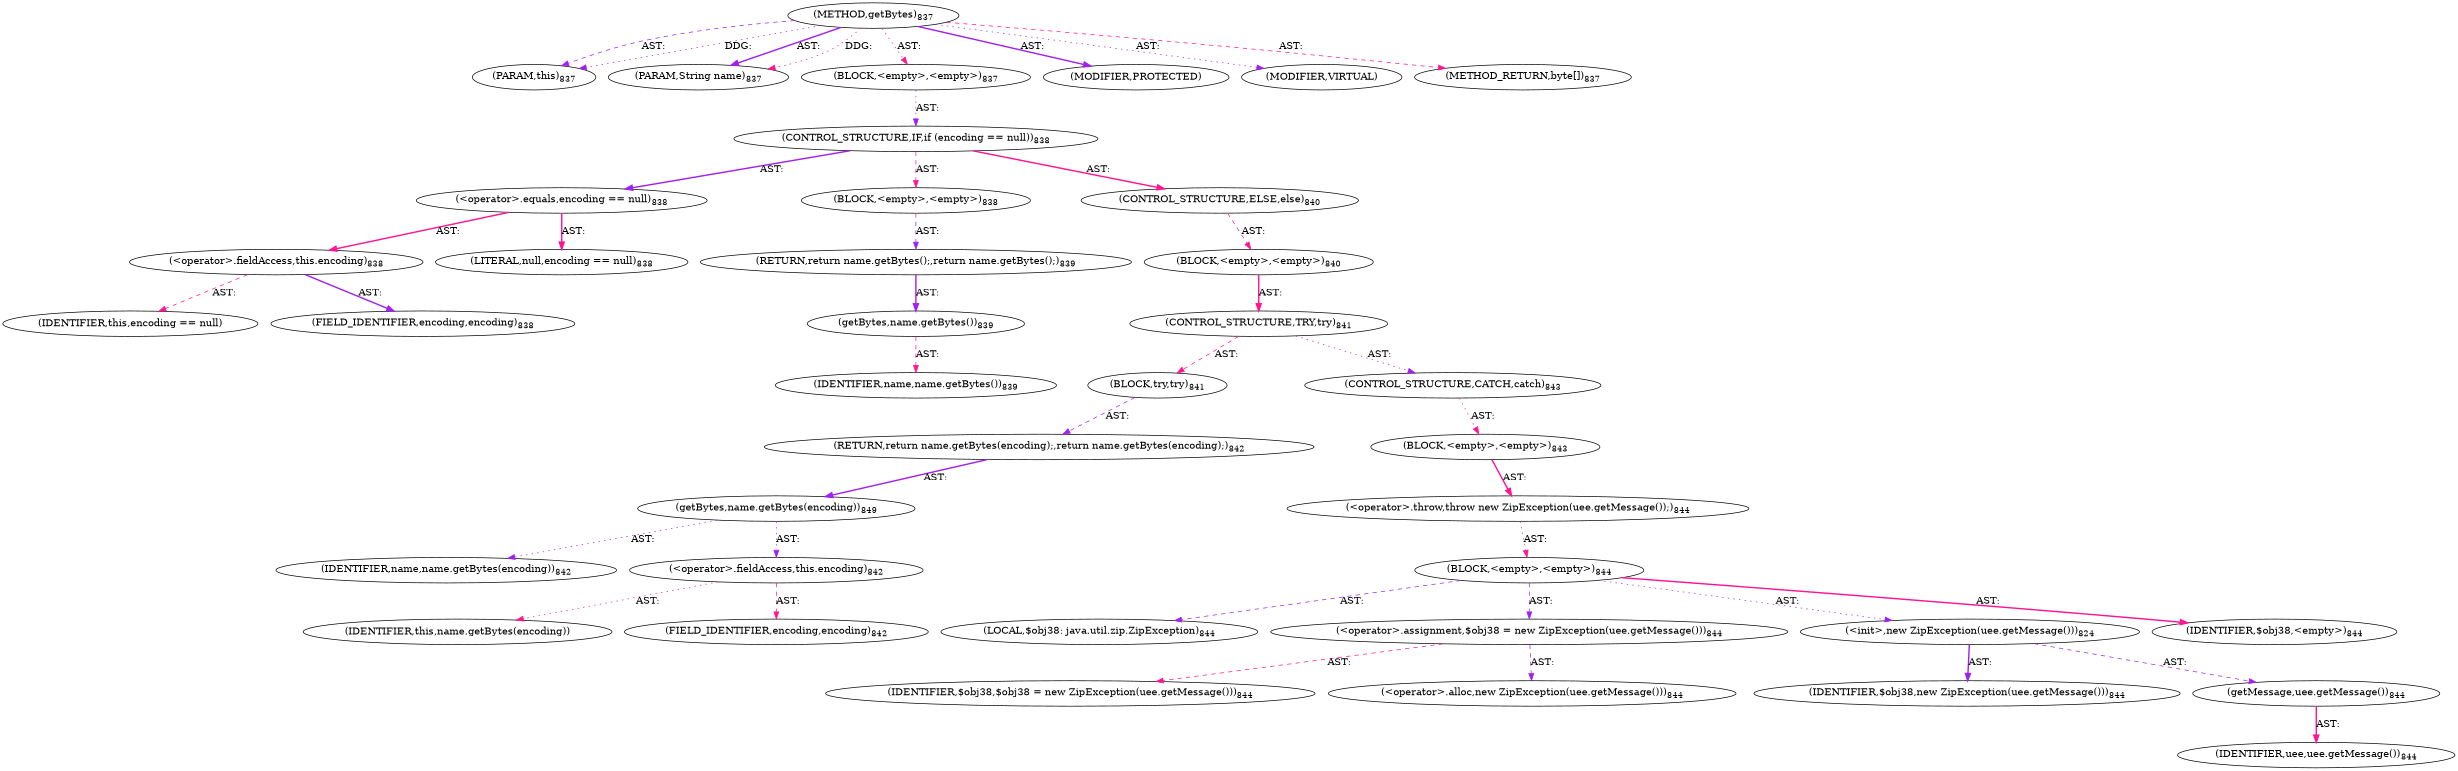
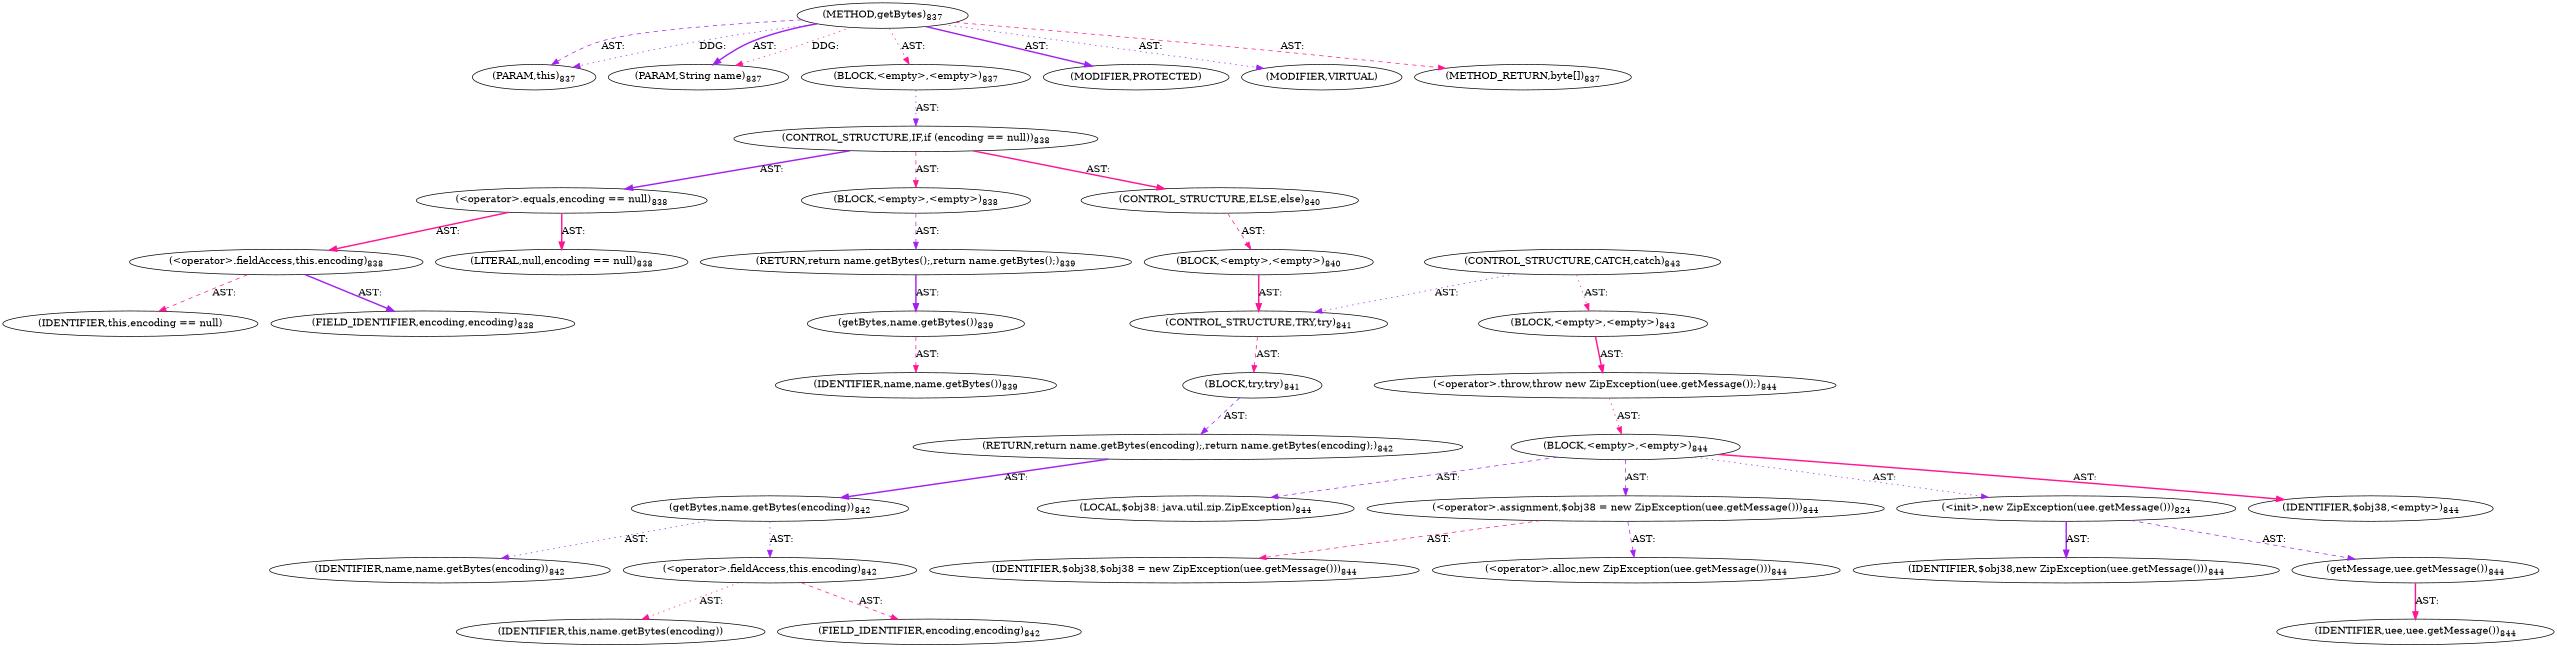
edge "(CONTROL_STRUCTURE,TRY,try)" -> "(CONTROL_STRUCTURE,CATCH,catch)": reversed
node "(getBytes,name.getBytes(encoding))": text "849" -> "842"
